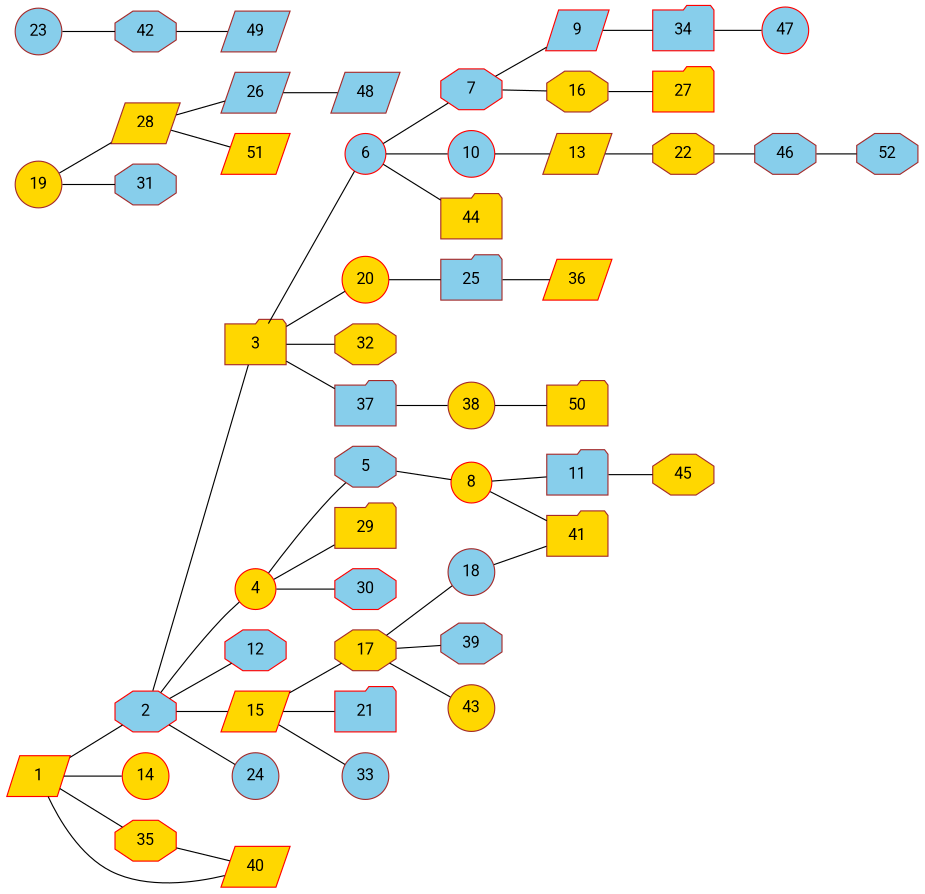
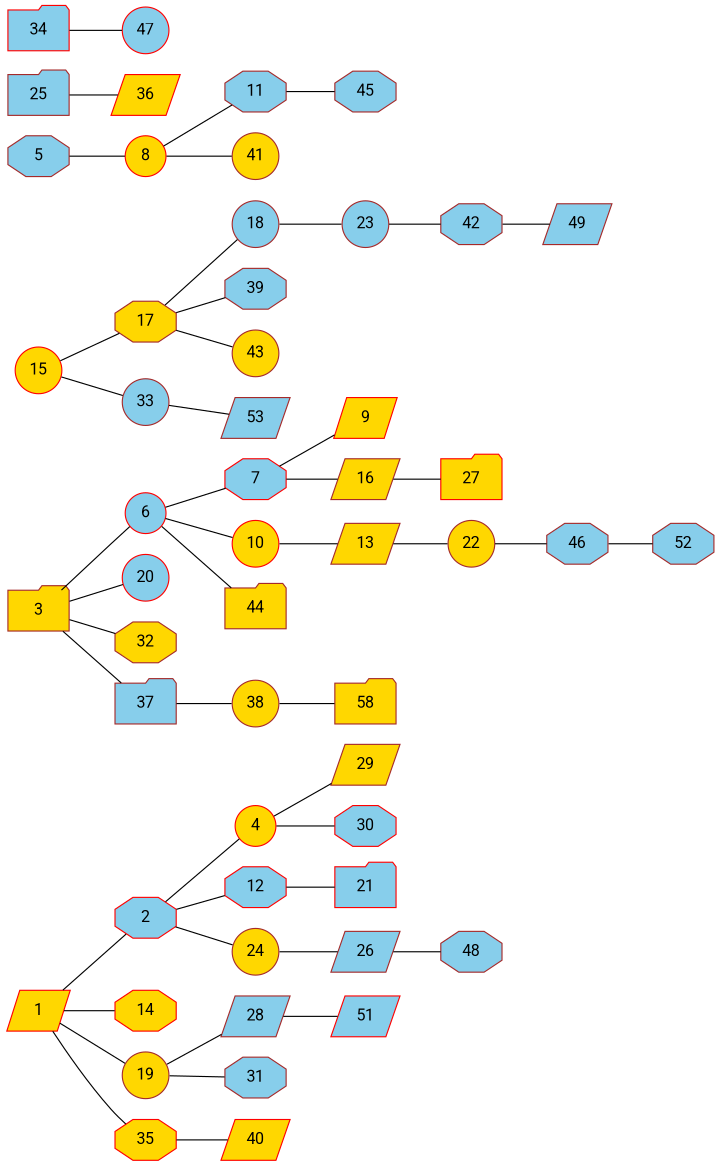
node "9": fillcolor skyblue -> gold
edge "9" -- "34": removed
node "16": shape octagon -> parallelogram
node "48": shape parallelogram -> octagon
edge "26" -- "28": now "26" -- "24"
node "28": fillcolor gold -> skyblue
node "51": fillcolor gold -> skyblue
node "10": fillcolor skyblue -> gold
node "22": shape octagon -> circle
node "20": fillcolor gold -> skyblue
edge "20" -- "25": removed
node "50": label "50" -> "58"
node "53": added
node "11": shape folder -> octagon
node "45": fillcolor gold -> skyblue
edge "5" -- "4": removed
edge "3" -- "2": removed
node "29": shape folder -> parallelogram
node "41": shape folder -> circle
edge "41" -- "18": now "23" -- "18"
edge "2" -- "15": removed
node "15": shape parallelogram -> circle
edge "15" -- "21": now "12" -- "21"
node "14": shape circle -> octagon
node "24": fillcolor skyblue -> gold
edge "1" -- "40": now "1" -- "19"
